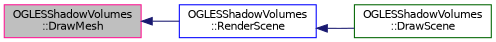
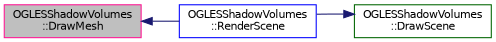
edge "OGLESShadowVolumes ::DrawScene" -> "OGLESShadowVolumes ::RenderScene": reversed
